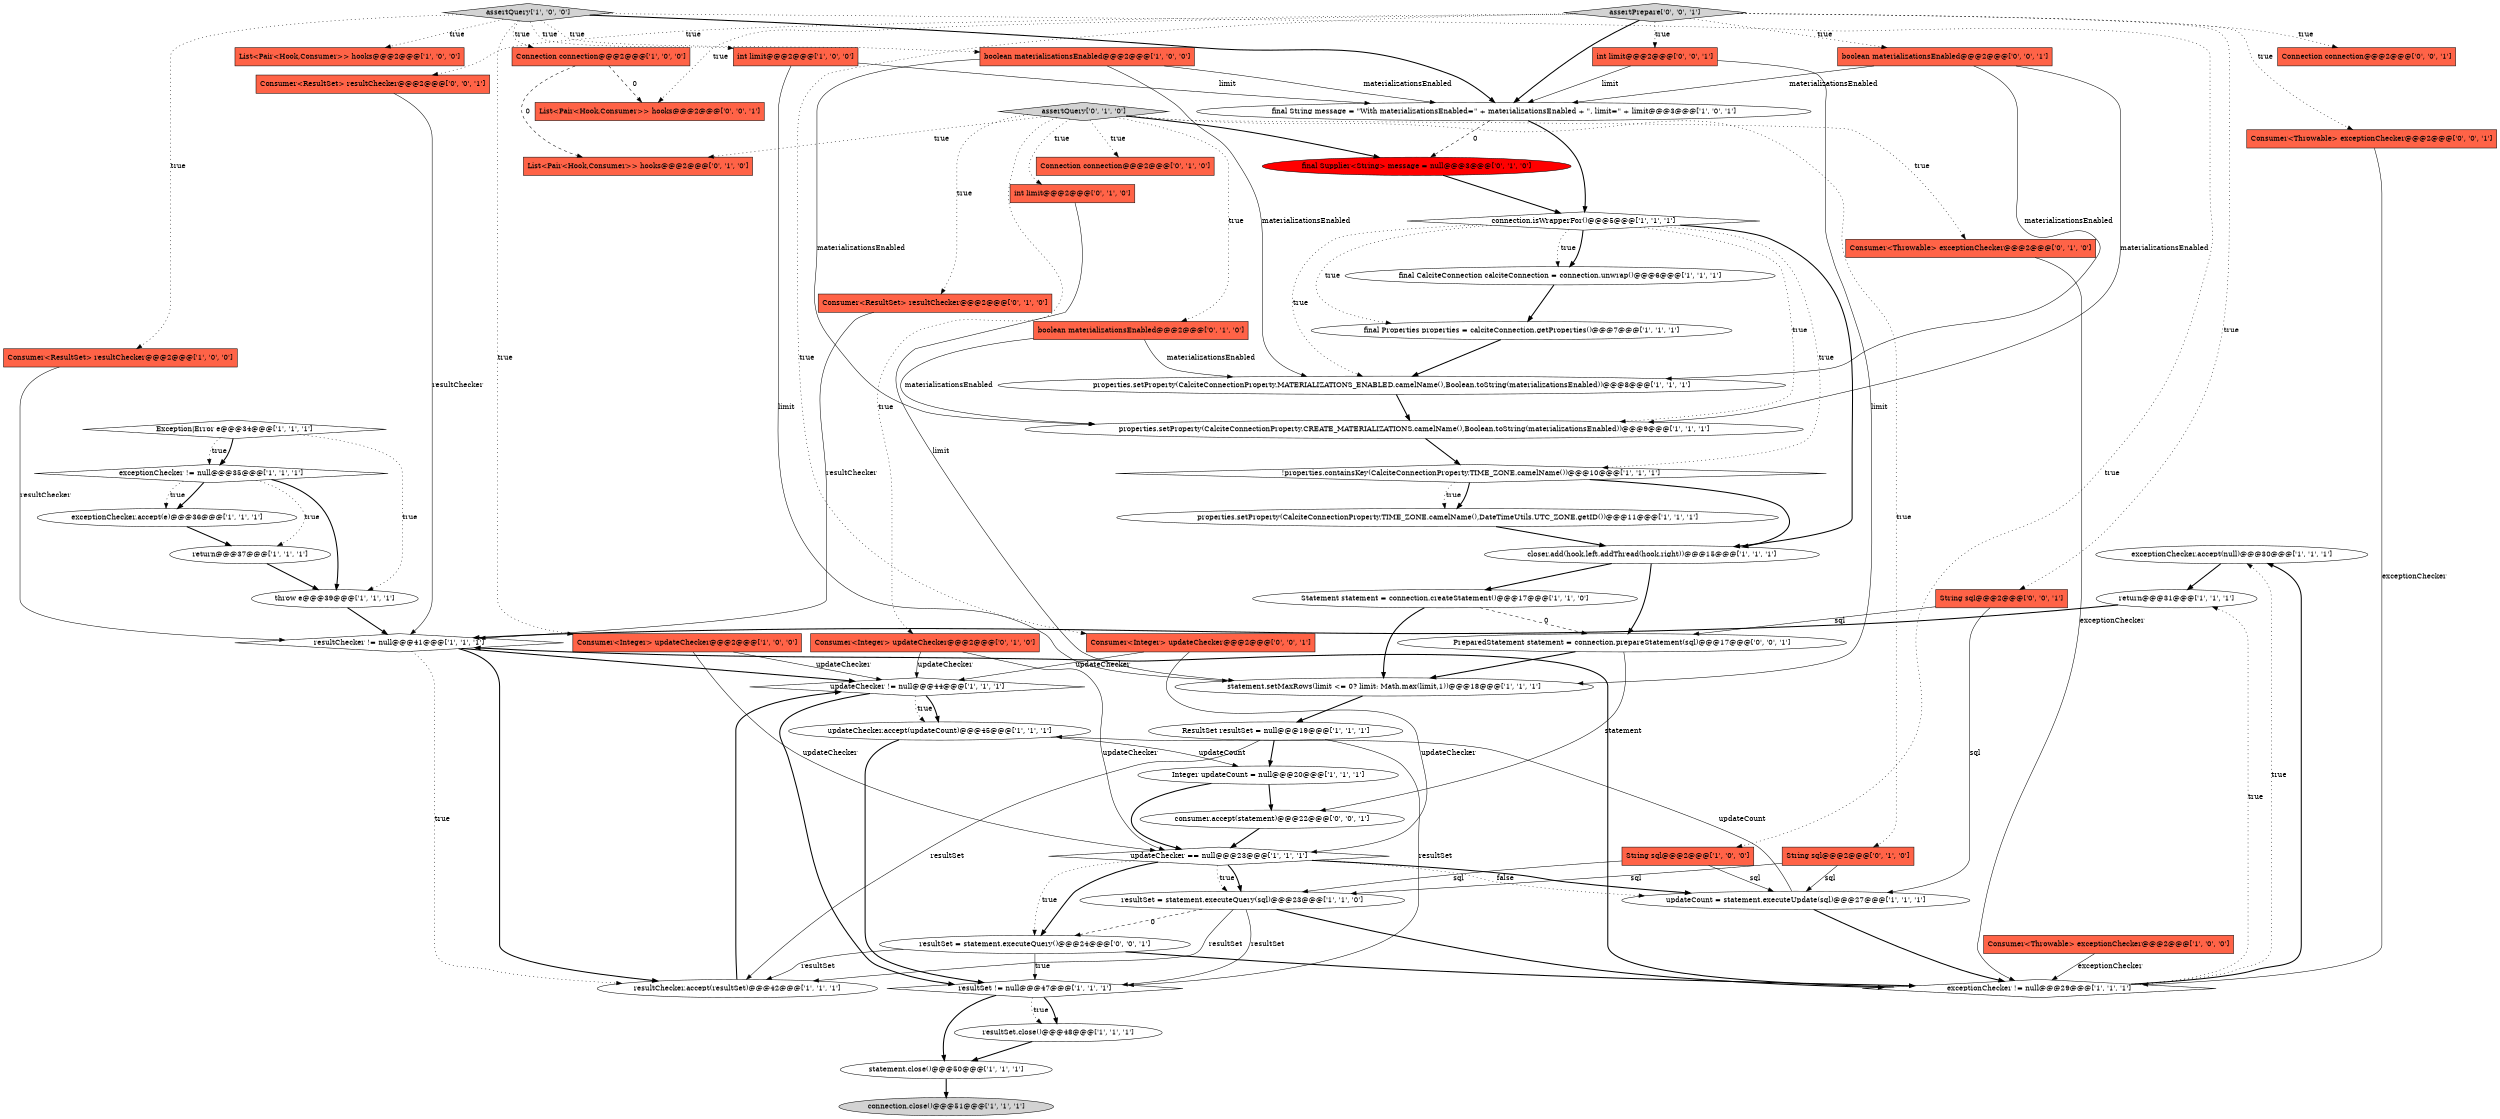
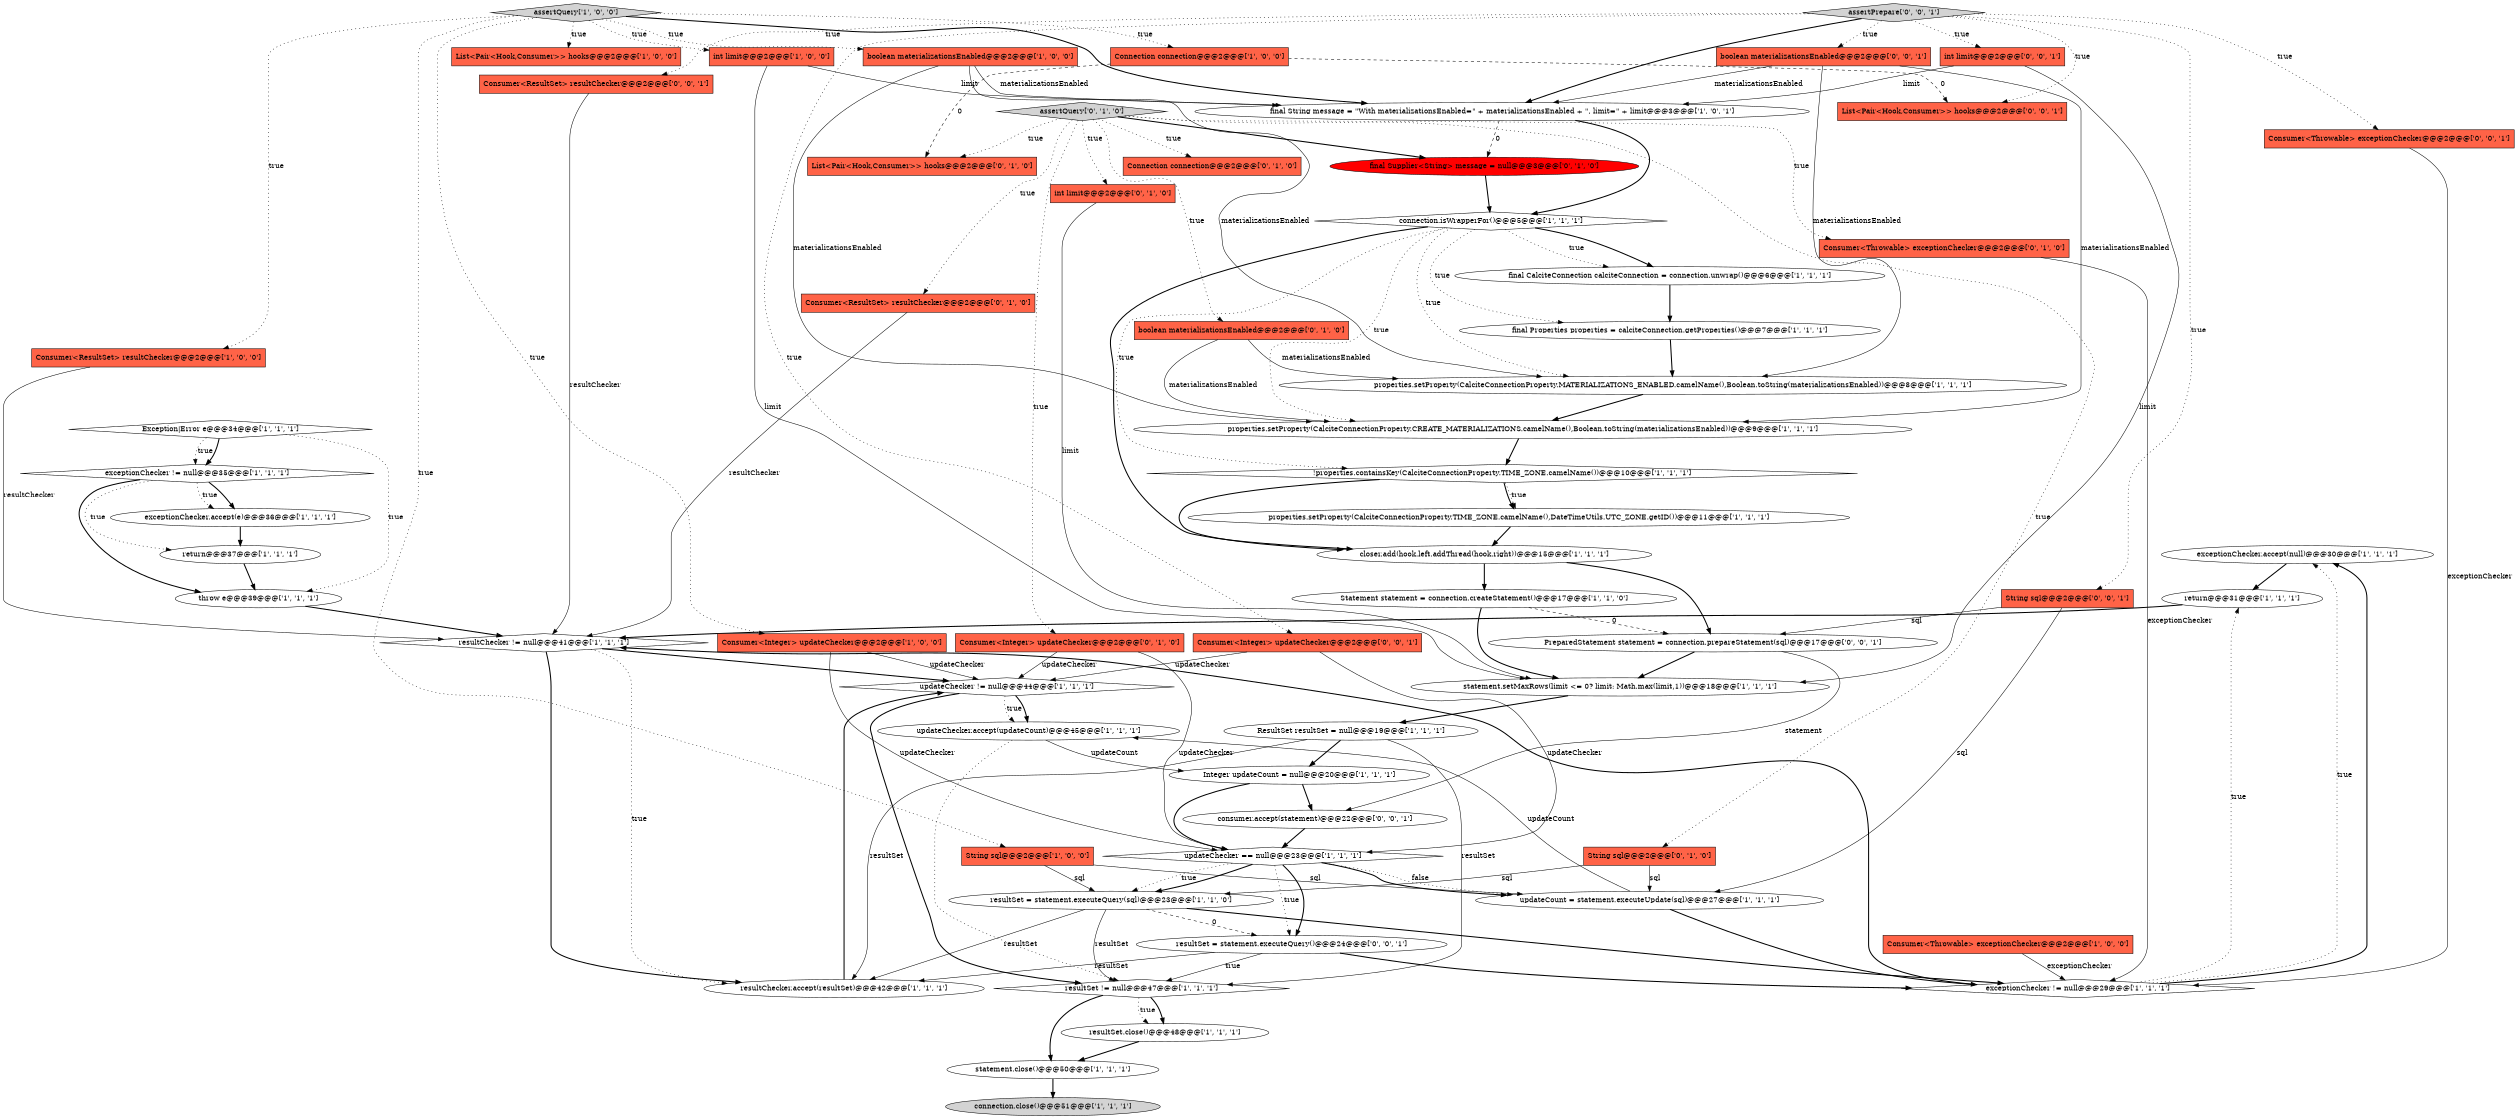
node "Connection connection@@@2@@@['0', '0', '1']": removed
edge "updateChecker.accept(updateCount)@@@45@@@['1', '1', '1']" -> "resultSet != null@@@47@@@['1', '1', '1']": style bold -> dotted
